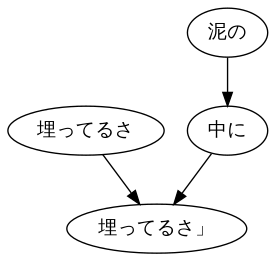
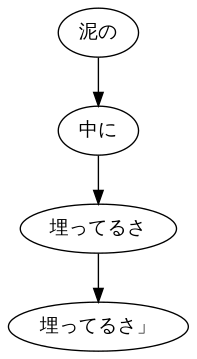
edge "中に" -> "埋ってるさ」": now "中に" -> "埋ってるさ"
